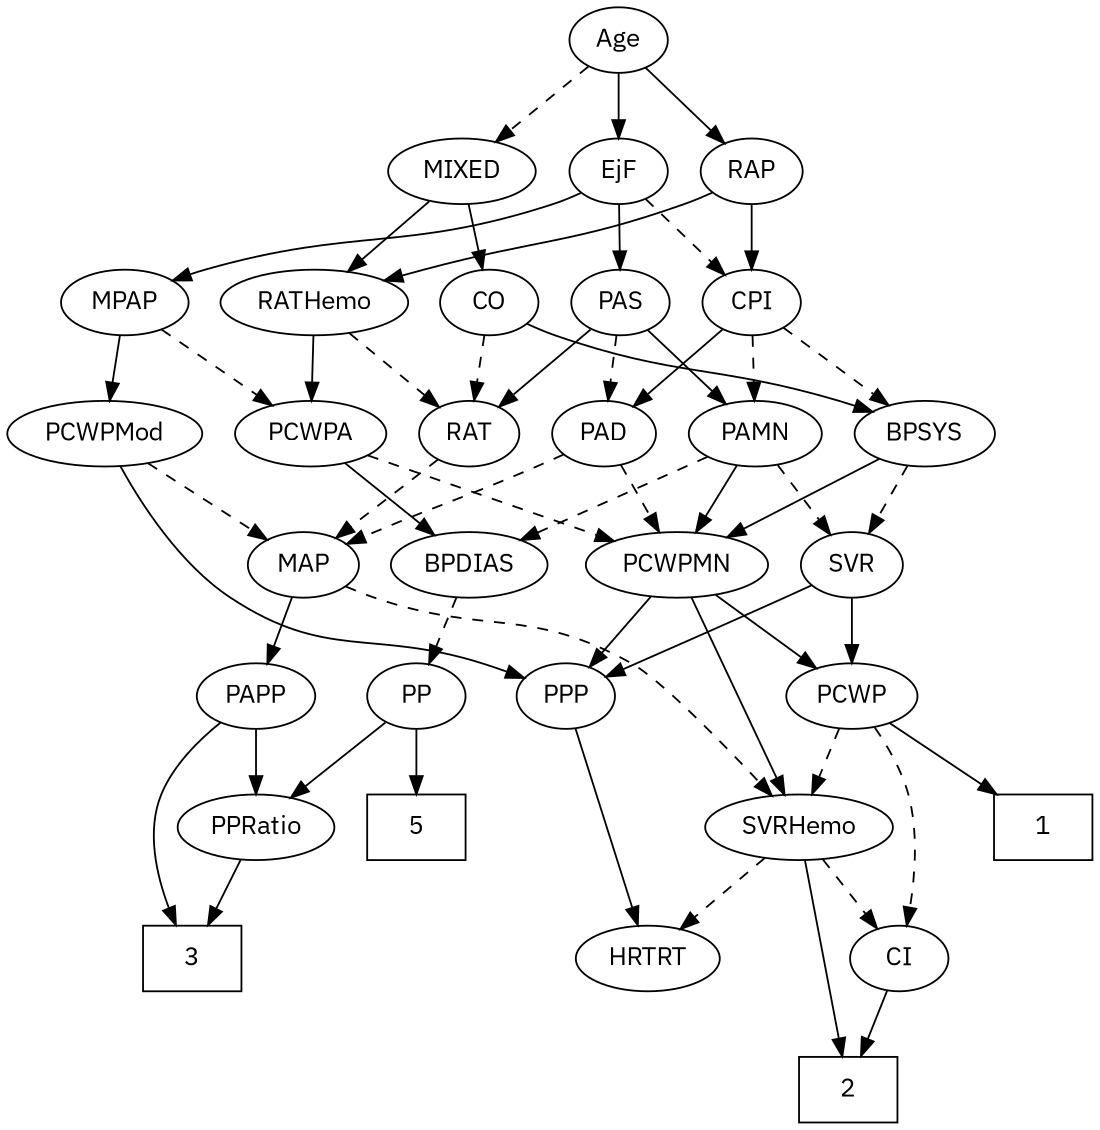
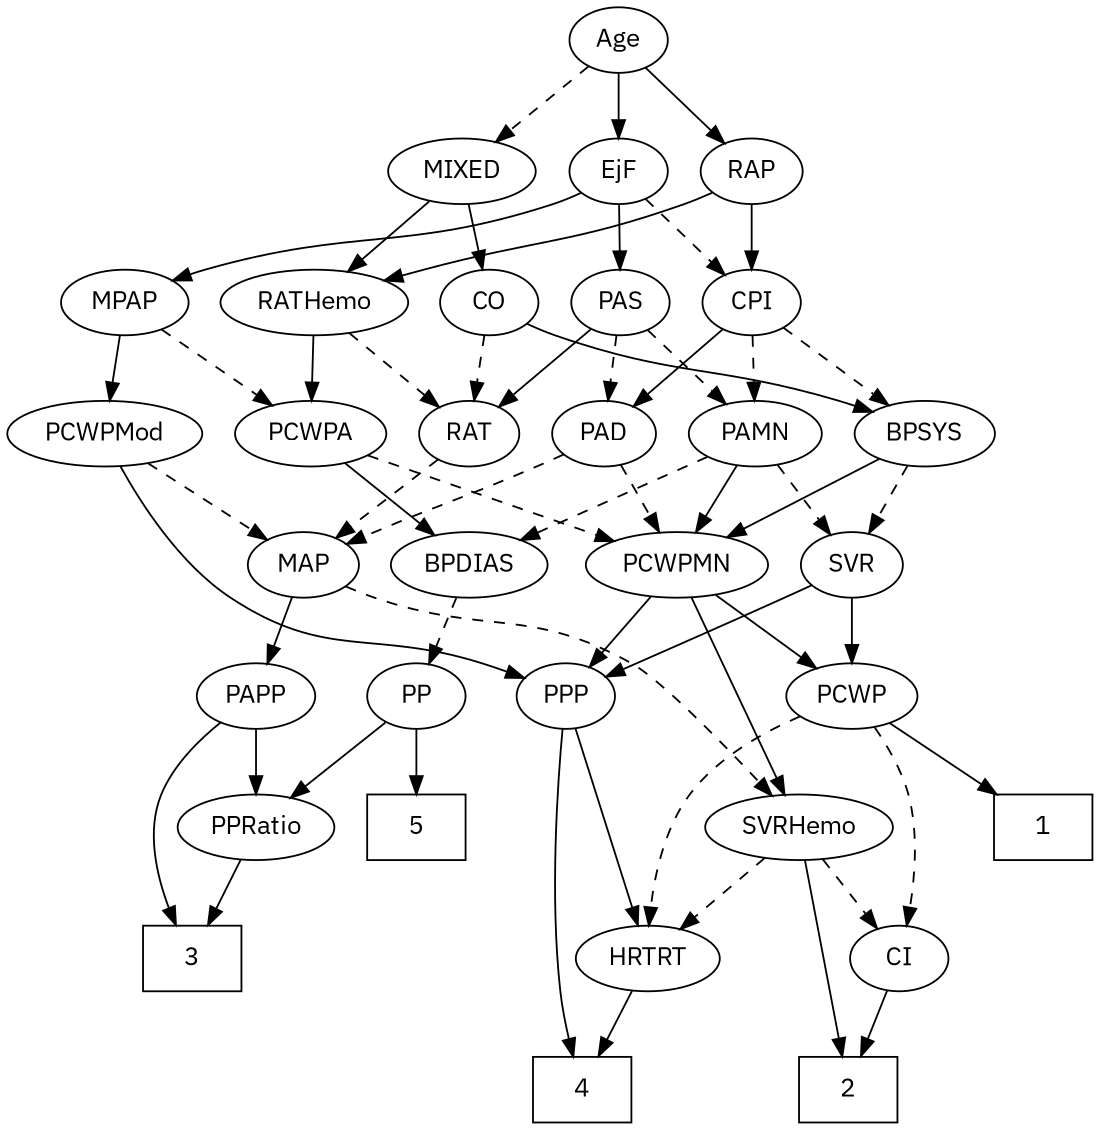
edge "PAS" -> "PAMN": style solid -> dashed
edge "PCWP" -> "SVRHemo": now "PCWP" -> "HRTRT"
node "4": added
